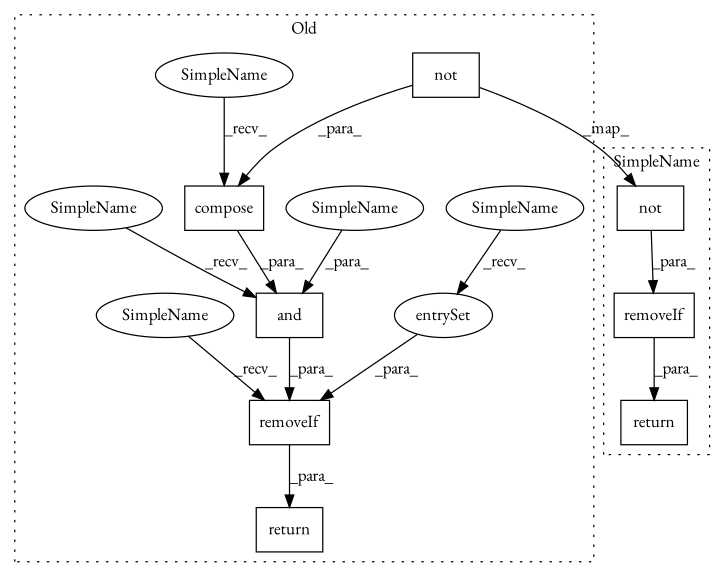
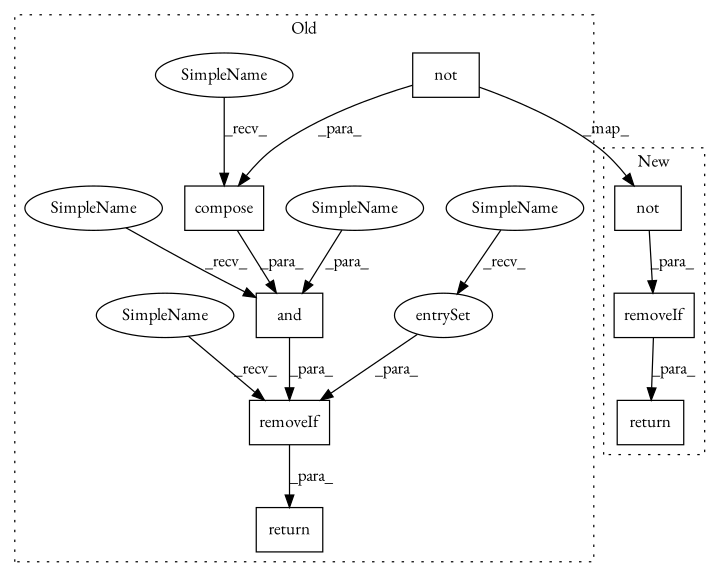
cluster "SimpleName": label "SimpleName" -> "New"
